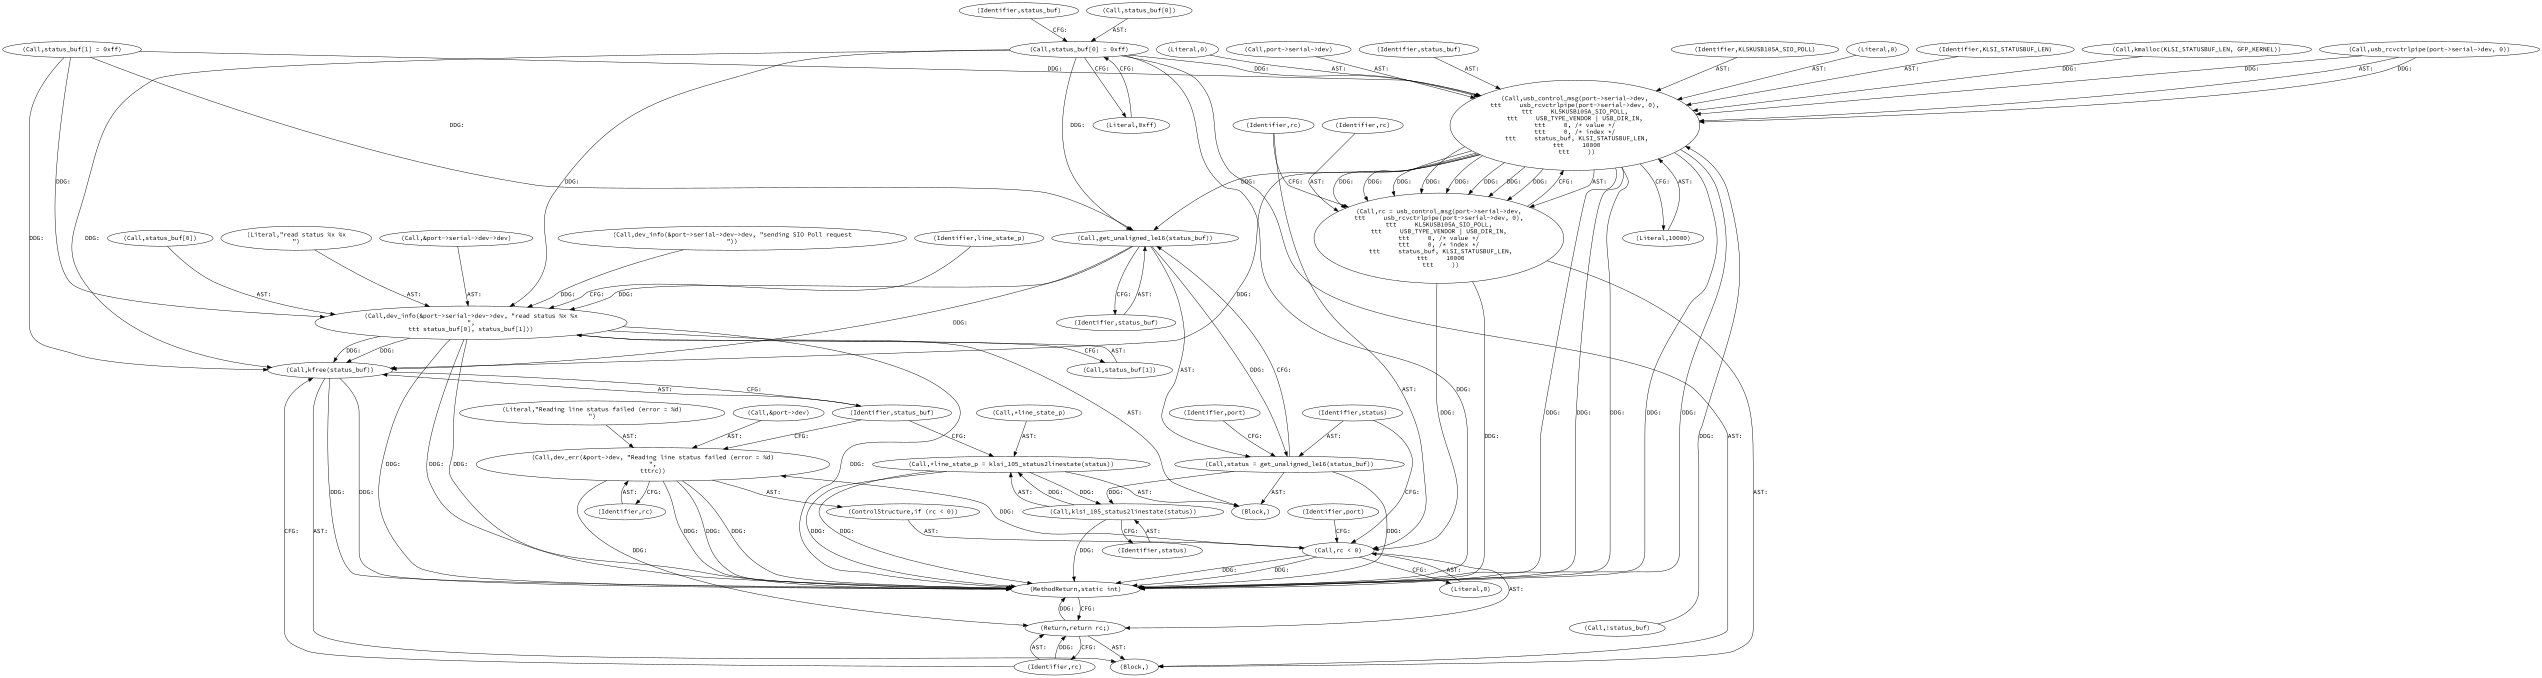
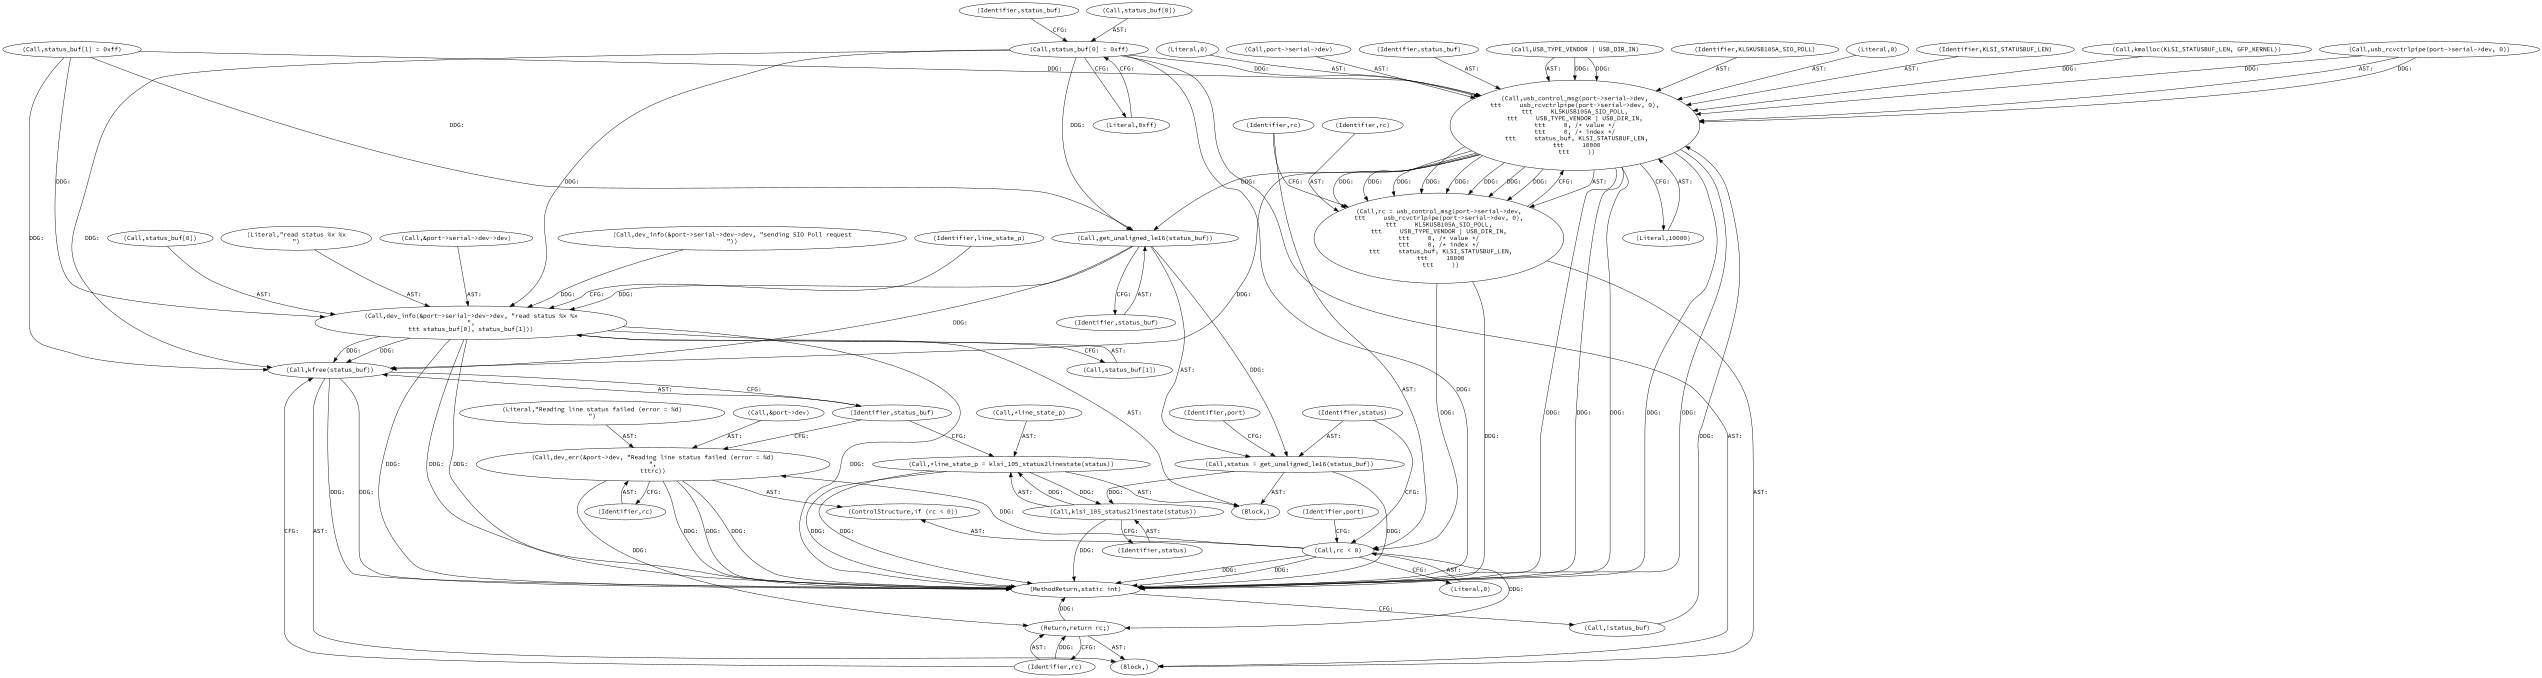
node "(Call,USB_TYPE_VENDOR | USB_DIR_IN)": added
edge "(Call,status = get_unaligned_le16(status_buf))" -> "(Call,get_unaligned_le16(status_buf))": removed, label "CFG:"
edge "(ControlStructure,if (rc < 0))" -> "(Call,rc < 0)": reversed
edge "(Call,rc < 0)" -> "(Return,return rc;)": label "AST: " -> "DDG: "
edge "(MethodReturn,static int)" -> "(Return,return rc;)": now "(MethodReturn,static int)" -> "(Call,!status_buf)"
